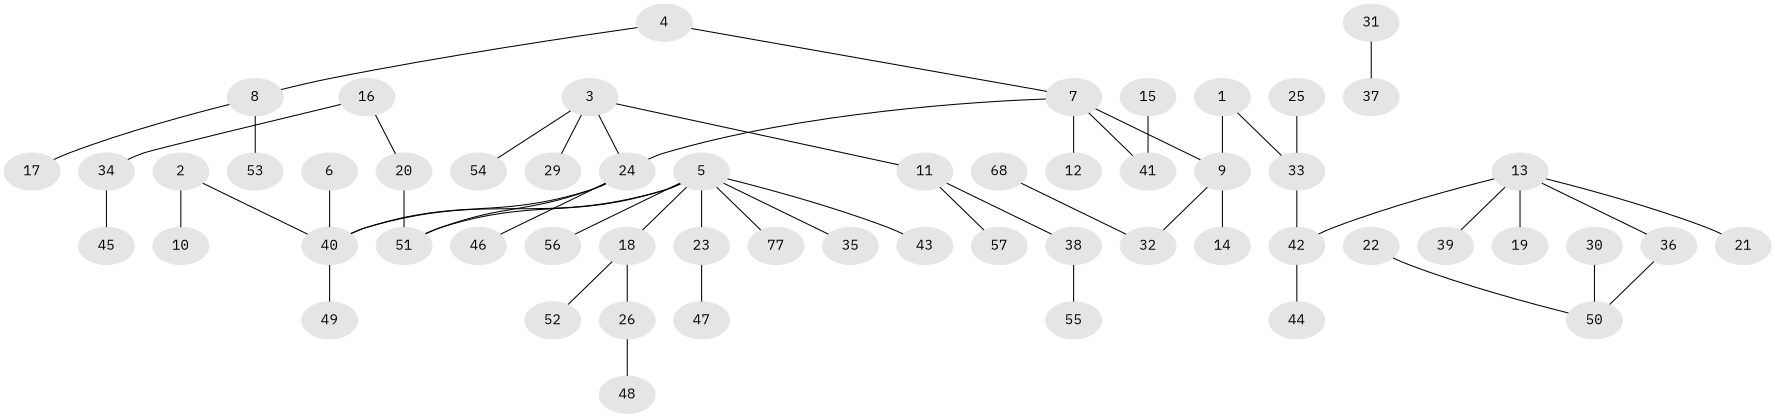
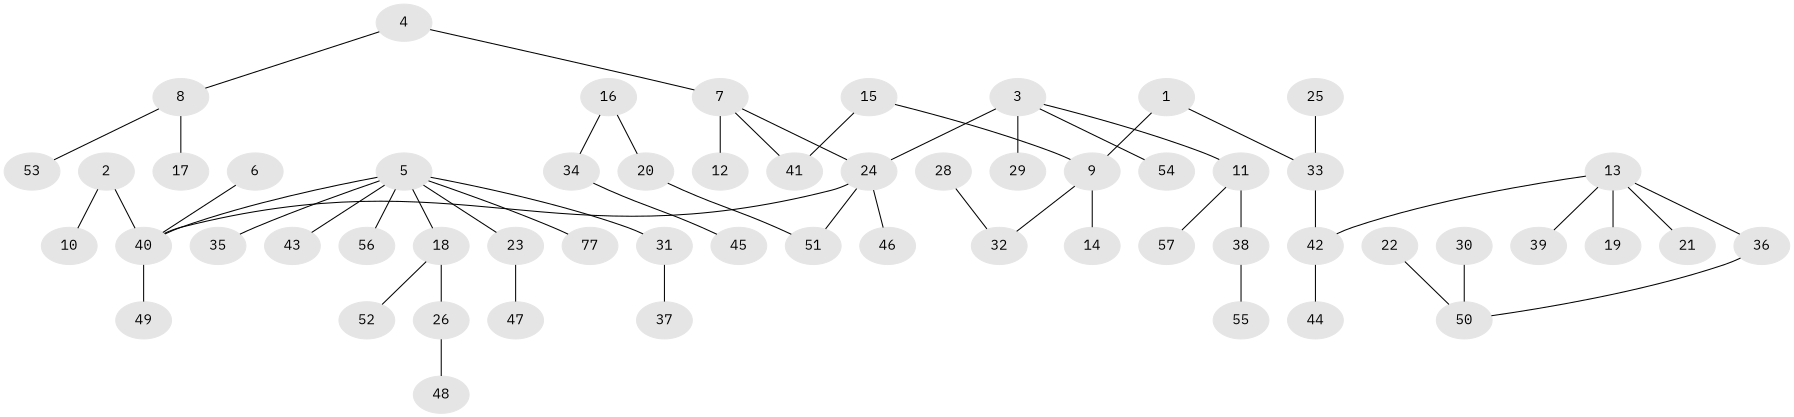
edge "7" -- "9": now "15" -- "9"
node "68": label "68" -> "28"
edge "5" -- "51": now "5" -- "31"
